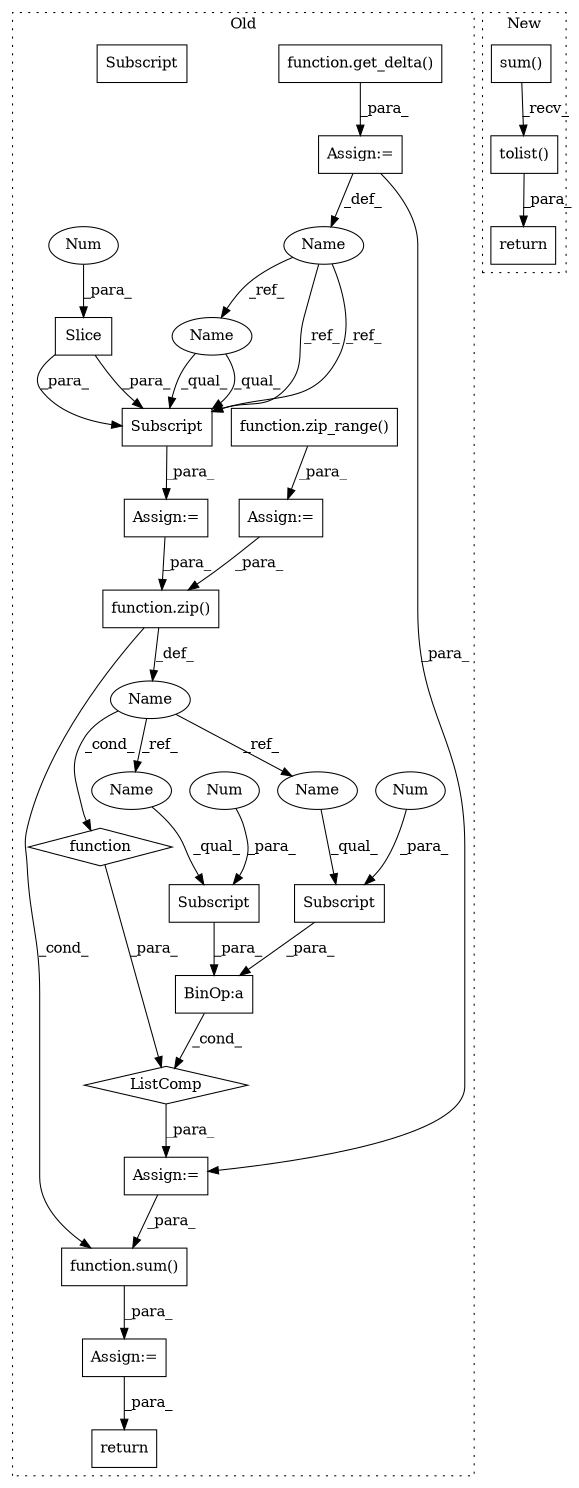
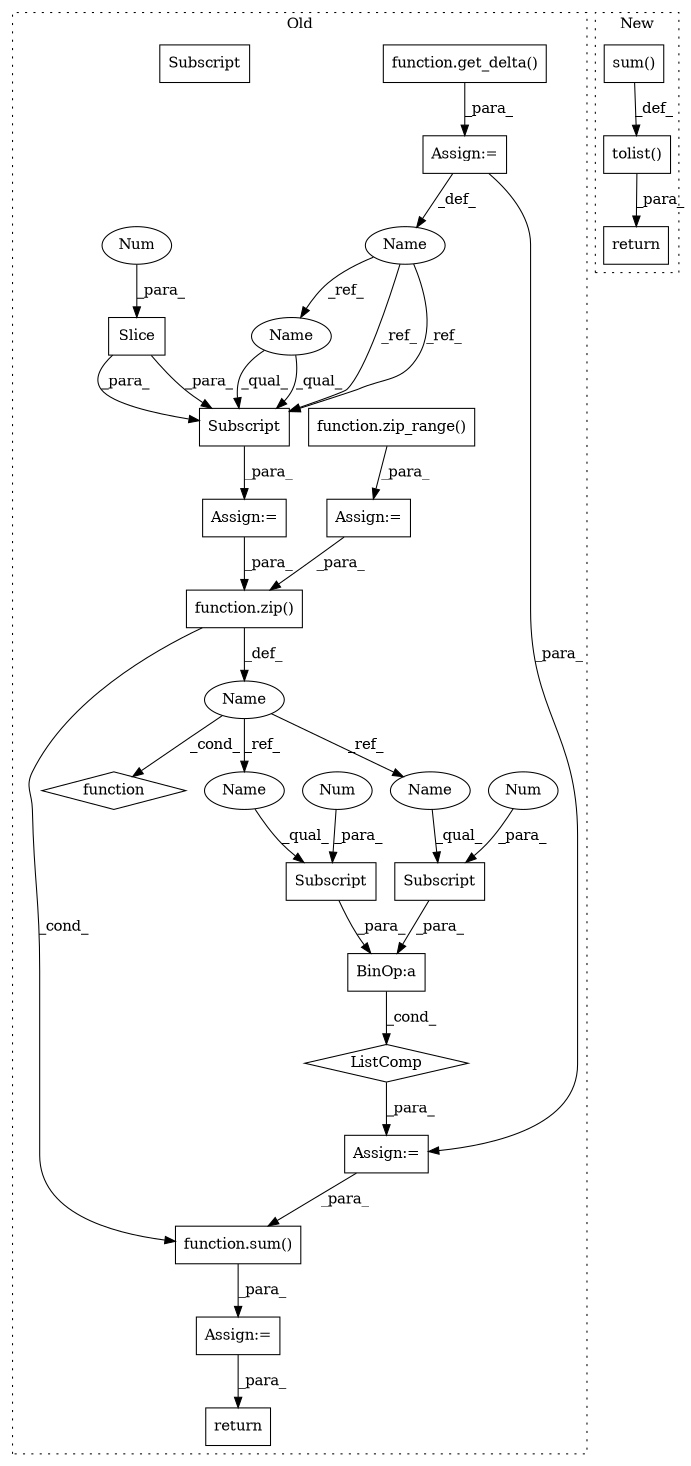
edge "sum()" -> "tolist()": label "_recv_" -> "_def_"
edge "function" -> "ListComp": removed, label "_para_"
